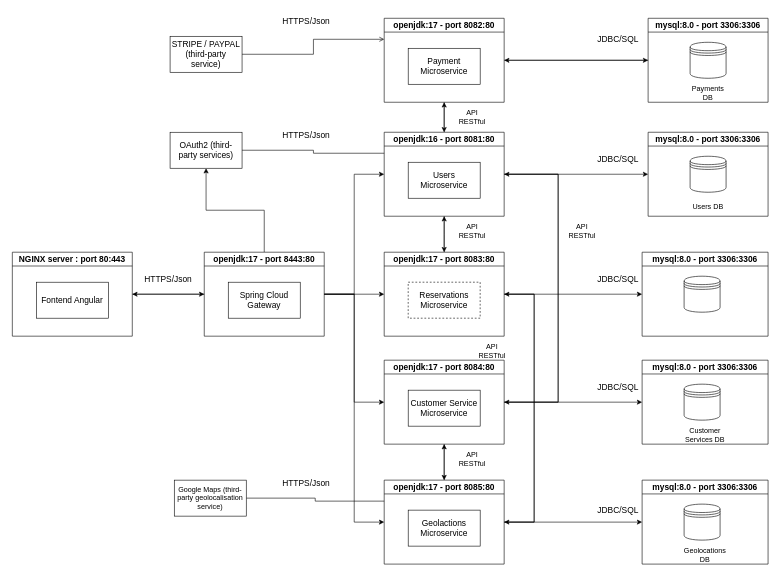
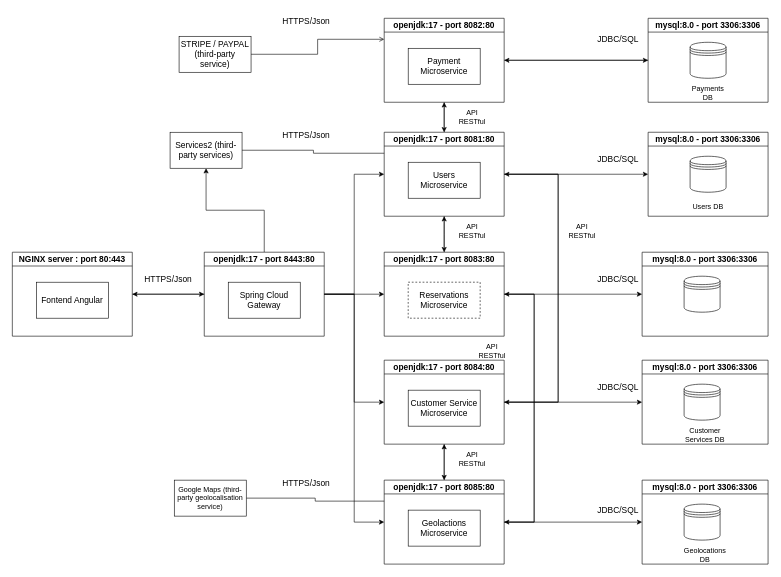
node "STRIPE / PAYPAL (third-party service)": moved (206, 54) -> (215, 54)
node "openjdk:16 - port 8081:80": label "openjdk:16 - port 8081:80" -> "openjdk:17 - port 8081:80"
node "OAuth2 (third-party services)": label "OAuth2 (third-party services)" -> "Services2 (third-party services)"
